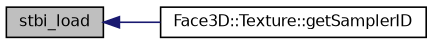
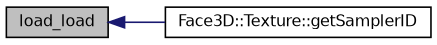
node "stbi_load": label "stbi_load" -> "load_load"
